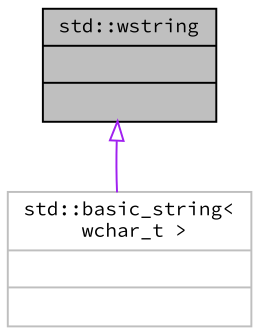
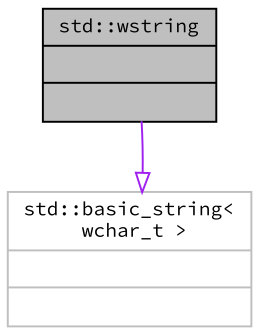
edge "std::basic_string<" -> "std::wstring": reversed
